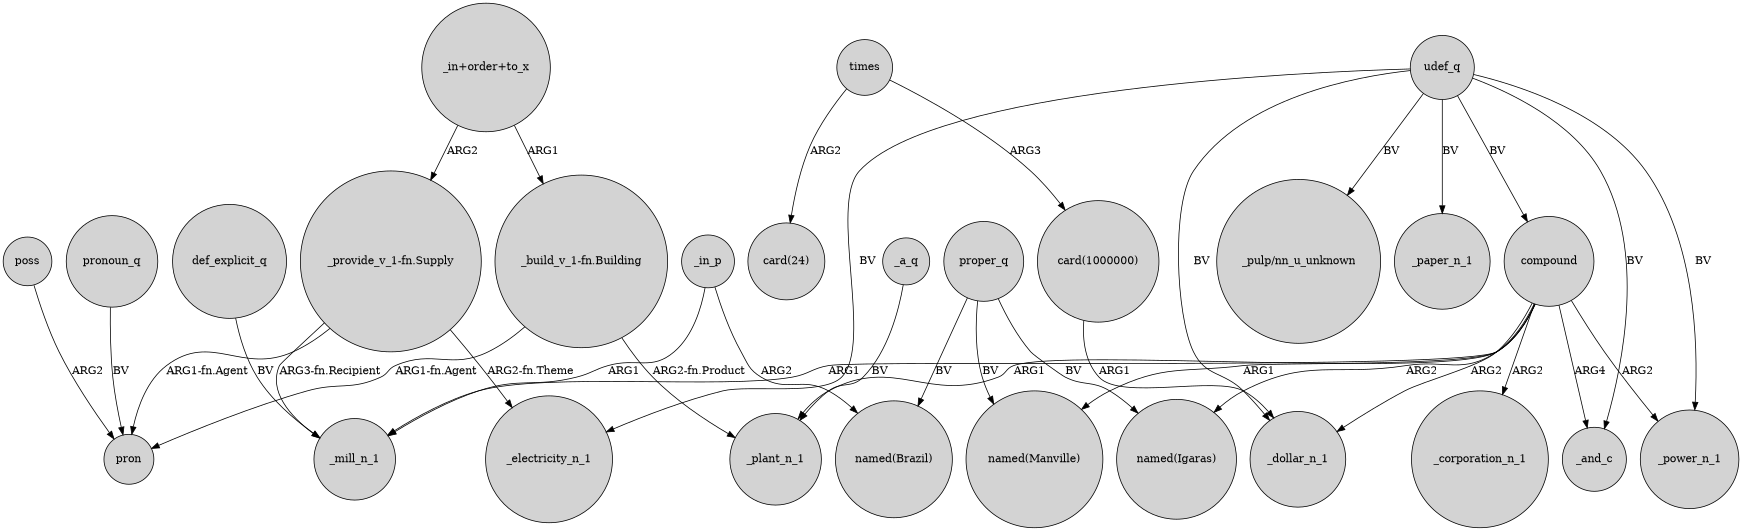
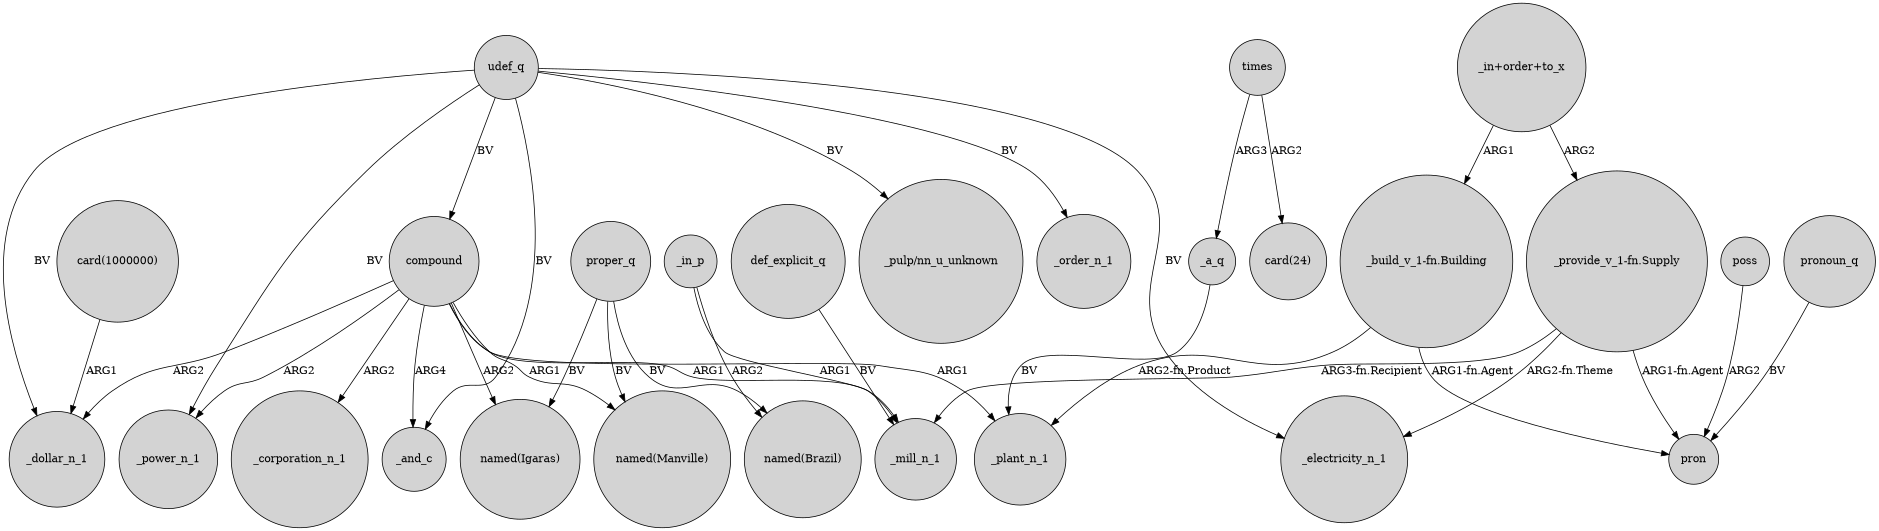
edge "times" -> "card(1000000)": now "times" -> "_a_q"
node "_paper_n_1": label "_paper_n_1" -> "_order_n_1"
